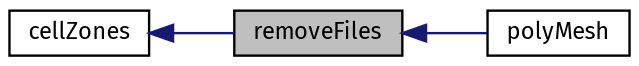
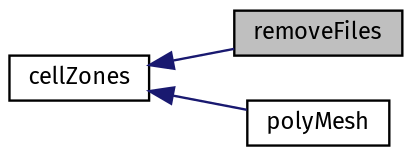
edge "polyMesh" -> "removeFiles": now "polyMesh" -> "cellZones"
